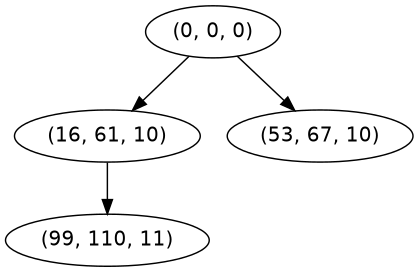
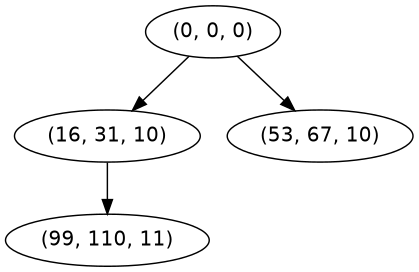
node "(16, 61, 10)": label "(16, 61, 10)" -> "(16, 31, 10)"
